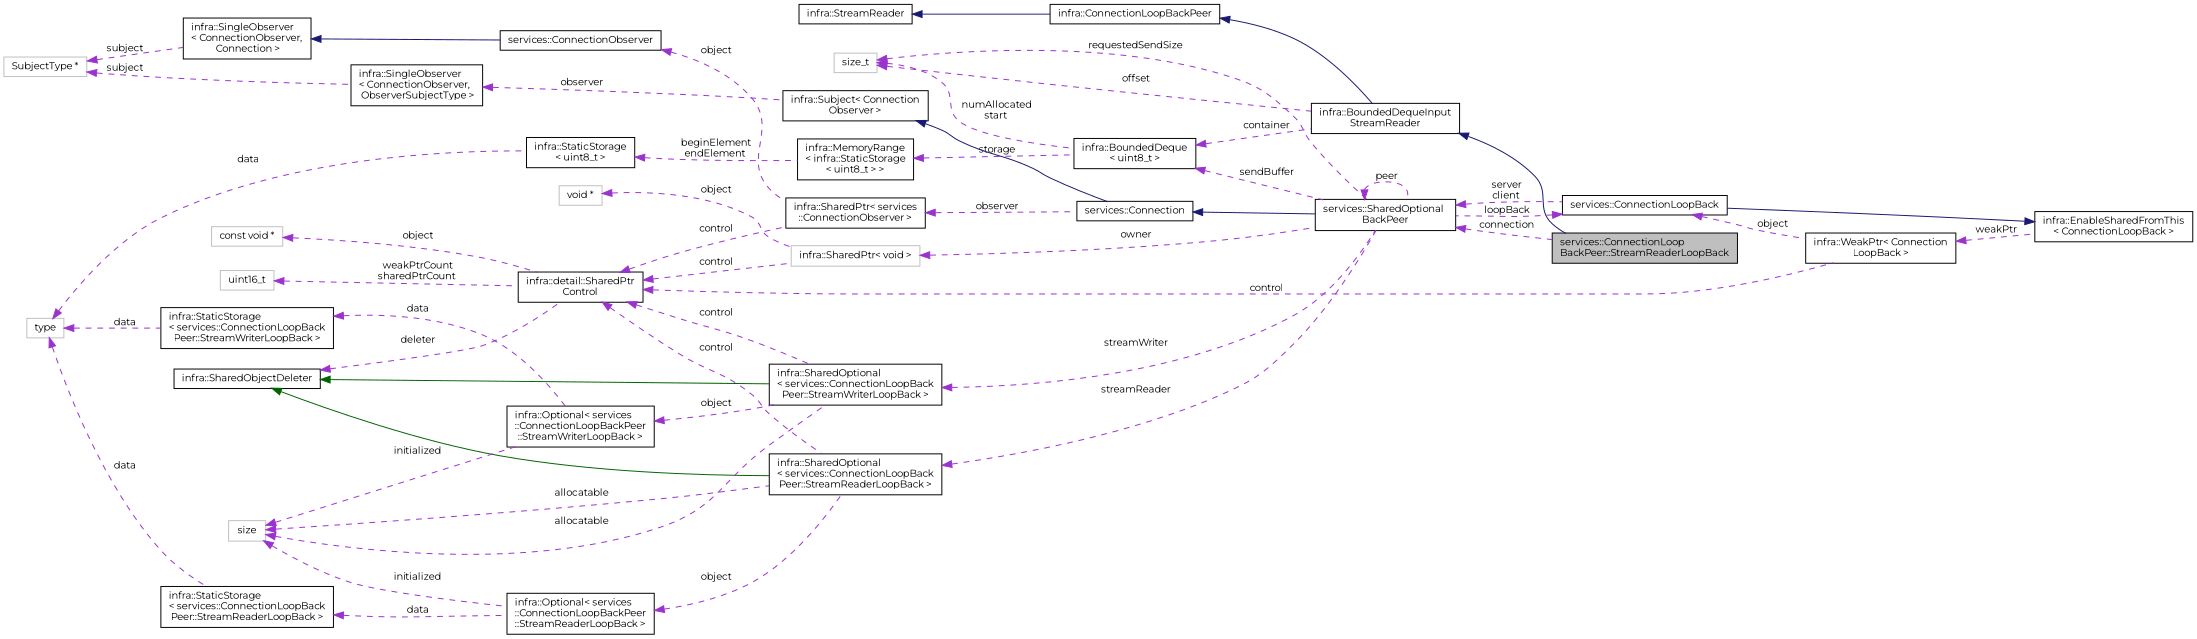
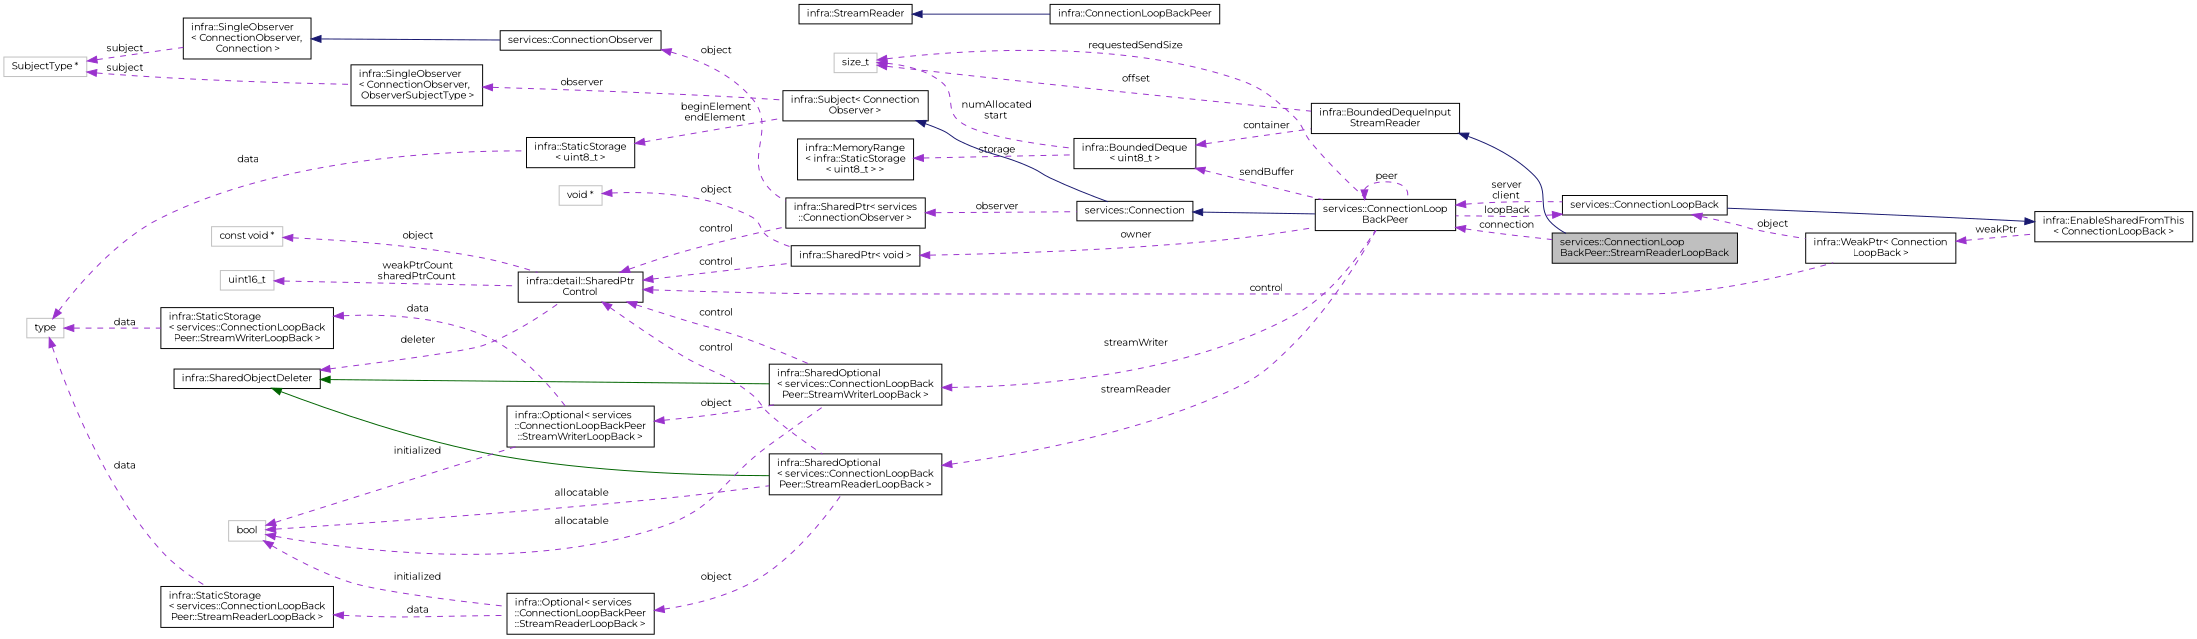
edge "infra::BoundedDequeInput StreamReader" -> "infra::ConnectionLoopBackPeer": removed
edge "infra::MemoryRange < infra::StaticStorage < uint8_t > >" -> "infra::StaticStorage < uint8_t >": now "infra::Subject< Connection Observer >" -> "infra::StaticStorage < uint8_t >"
node "services::SharedOptional BackPeer": label "services::SharedOptional BackPeer" -> "services::ConnectionLoop BackPeer"
node "infra::SharedPtr< void >": color grey75 -> black
node "size": label "size" -> "bool"
